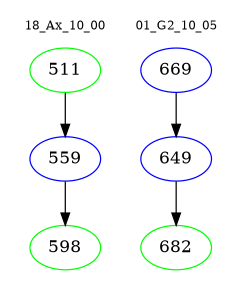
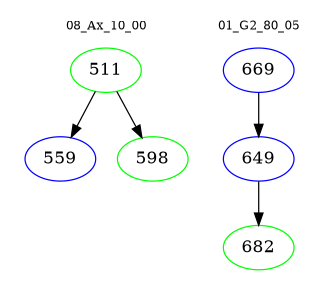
cluster "18_Ax_10_00": label "18_Ax_10_00" -> "08_Ax_10_00"
cluster "01_G2_10_05": label "01_G2_10_05" -> "01_G2_80_05"
edge "559" -> "598": now "511" -> "598"
